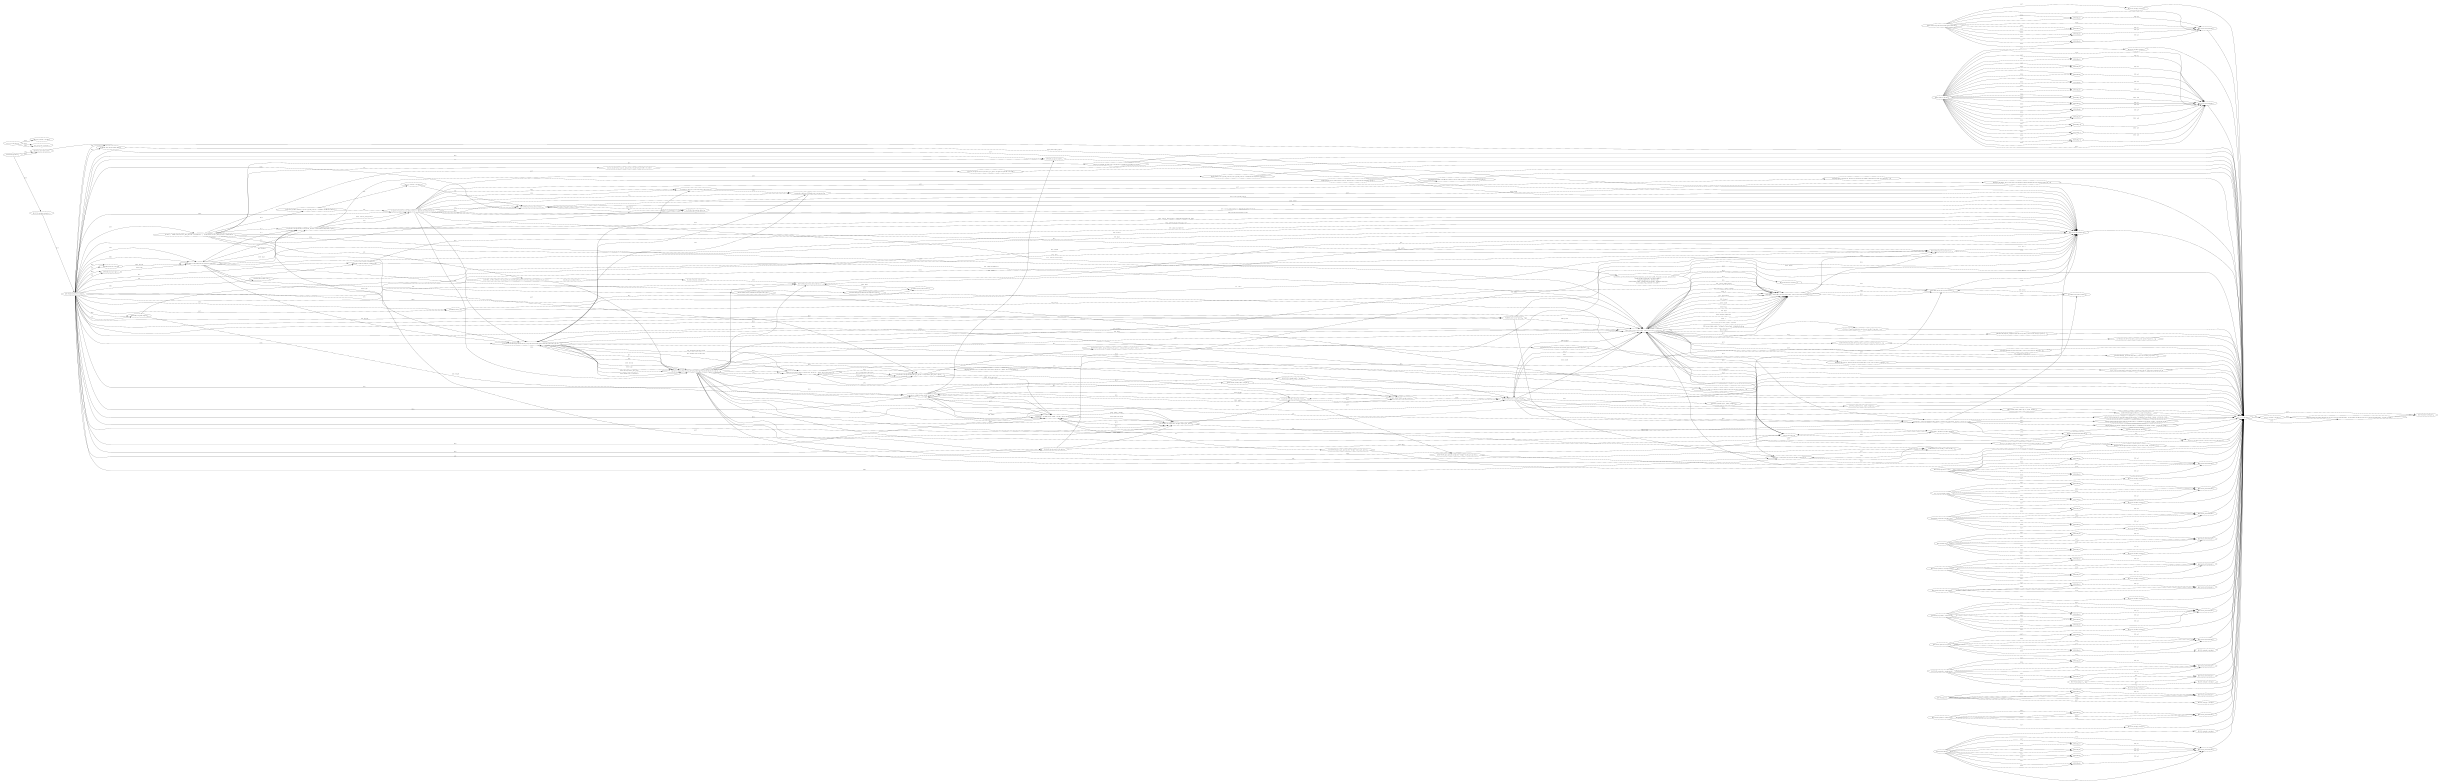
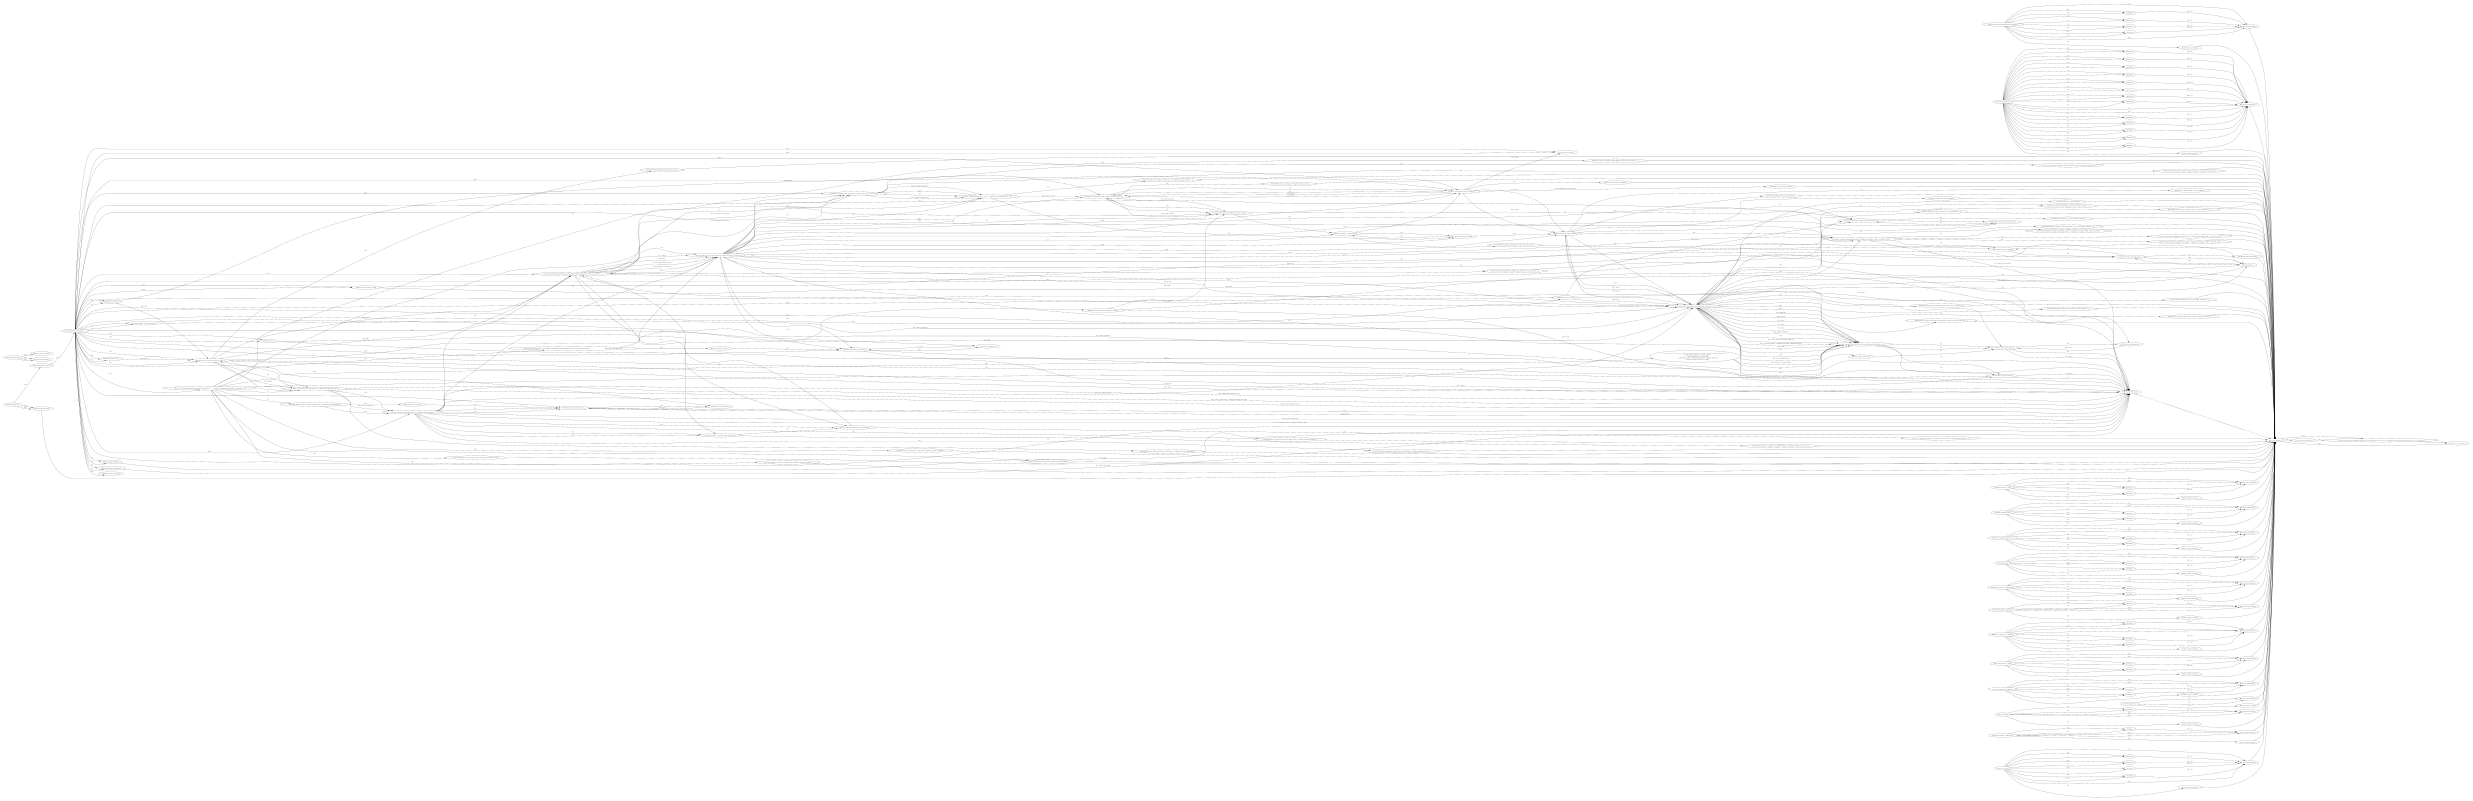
node "(PARAM,p6)": added
edge "(PARAM,unsigned width)" -> "(METHOD_RETURN,bool)": now "(IDENTIFIER,type,GetDataFormat(format, type))" -> "(METHOD_RETURN,bool)"
edge "(LITERAL,true,return true;)" -> "(RETURN,return true;,return true;)": removed, label "DDG: true"
edge "(<operator>.multiplication,width * height)" -> "(IDENTIFIER,height,width * height)": label "AST: " -> "DDG: GetDataFormat(format, type)"
edge "(PARAM,unsigned height)" -> "(<operator>.multiplication,width * height)": now "(PARAM,GLenum type)" -> "(<operator>.multiplication,width * height)"
edge "(METHOD,ExtractTextureData)" -> "(IntRect,IntRect(0, 0, width, height))": removed, label "DDG:"
edge "(FIELD_IDENTIFIER,data,data)" -> "(IDENTIFIER,pixels,static_cast<const uint8_t*>(pixels))": now "(FIELD_IDENTIFIER,data,data)" -> "(<operator>.fieldAccess,data.data)"
edge "(PARAM,Vector<uint8_t>& data)" -> "(resize,data.resize(width * height * bytes_per_pixel))": now "(IDENTIFIER,type,GetDataFormat(format, type))" -> "(resize,data.resize(width * height * bytes_per_pixel))"
node "<(LOCAL,unsigned bytes_per_pixel: unsigned)<SUB>18</SUB>>": added
